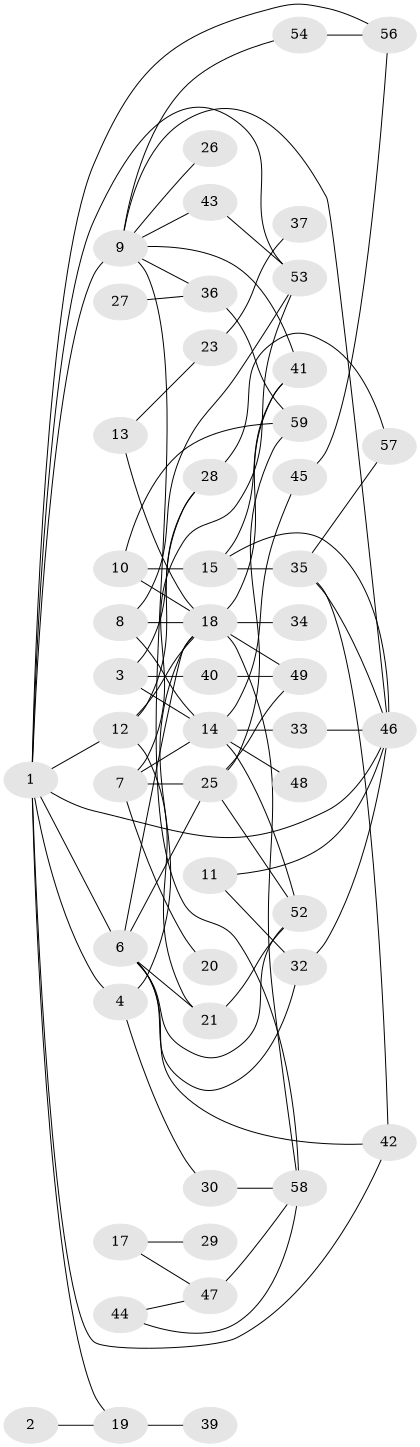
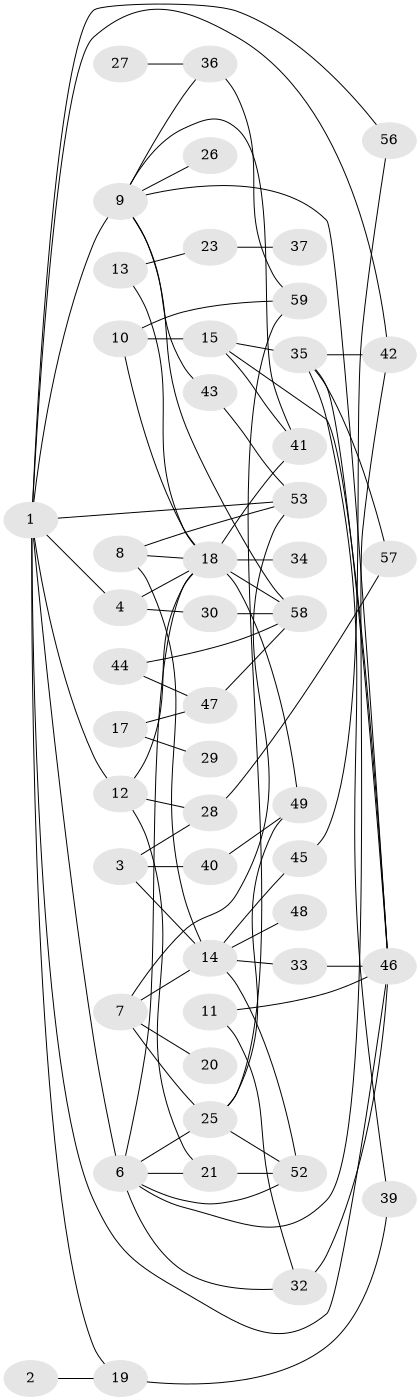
node "54": removed
edge "35" -- "39": added
